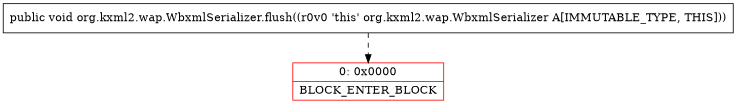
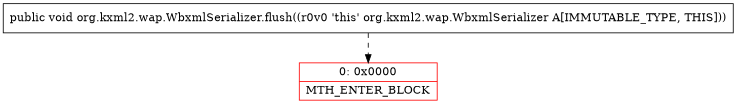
node "0: 0x0000": text "BLOCK_ENTER_BLOCK" -> "MTH_ENTER_BLOCK"
